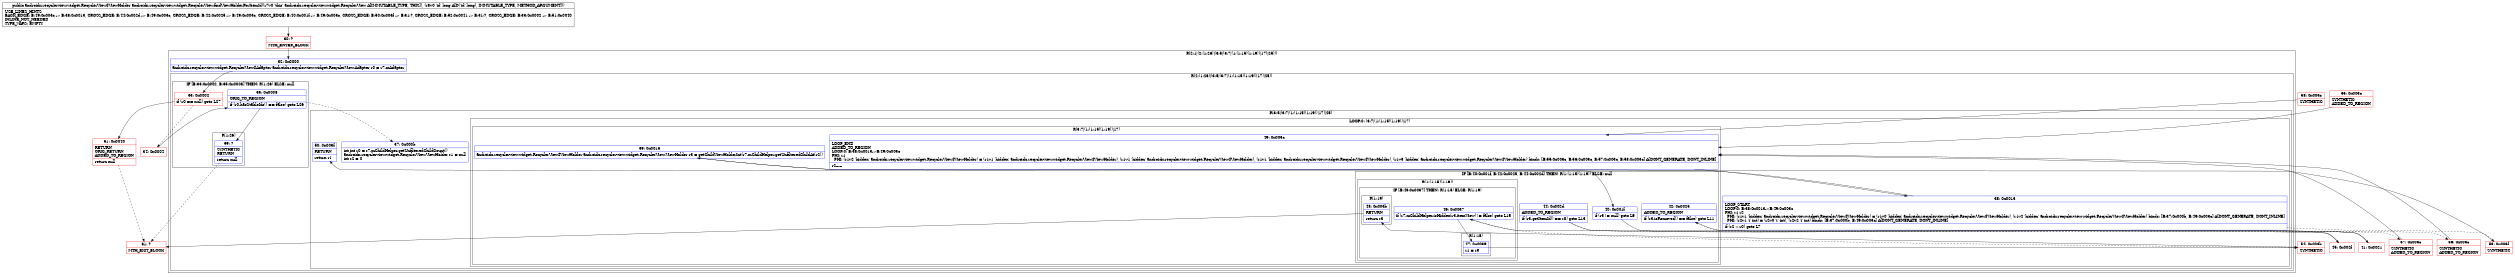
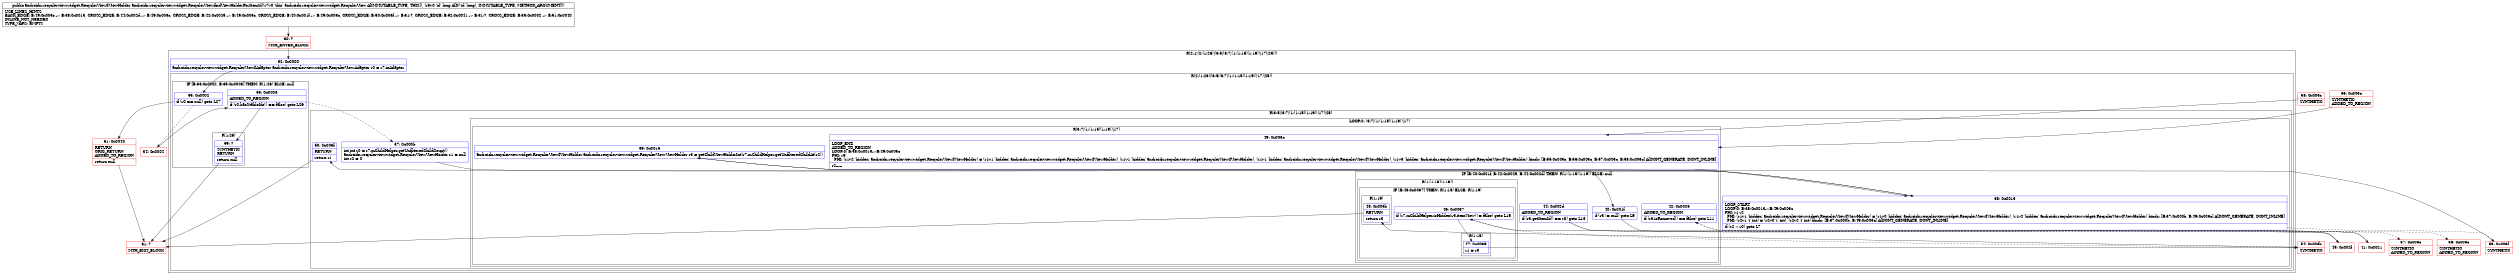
node "33: 0x0002": color red -> blue
node "35: 0x0008": text "ORIG_TO_REGION" -> "ADDED_TO_REGION"
node "49: 0x003c": text "PHI: r1" -> "PHI: r6"
edge "56: 0x003c" -> "49: 0x003c": removed
edge "57: 0x003c" -> "49: 0x003c": removed
edge "37: 0x000b" -> "38: 0x0013": added
edge "59: ?" -> "31: ?": style dashed -> solid
edge "51: 0x0040" -> "31: ?": style dashed -> solid
edge "50: 0x003f" -> "31: ?": added
edge "41: 0x0021" -> "42: 0x0025": style solid -> dashed
